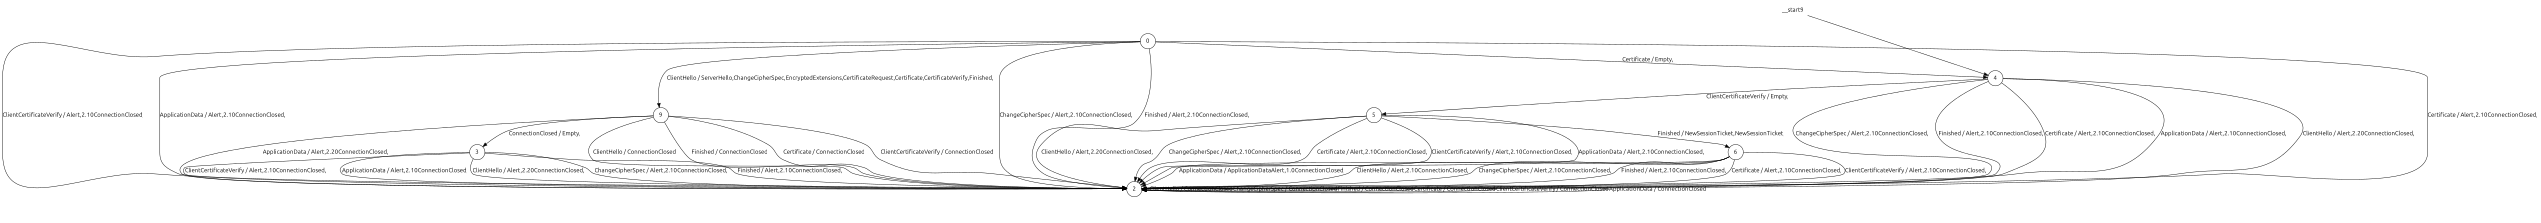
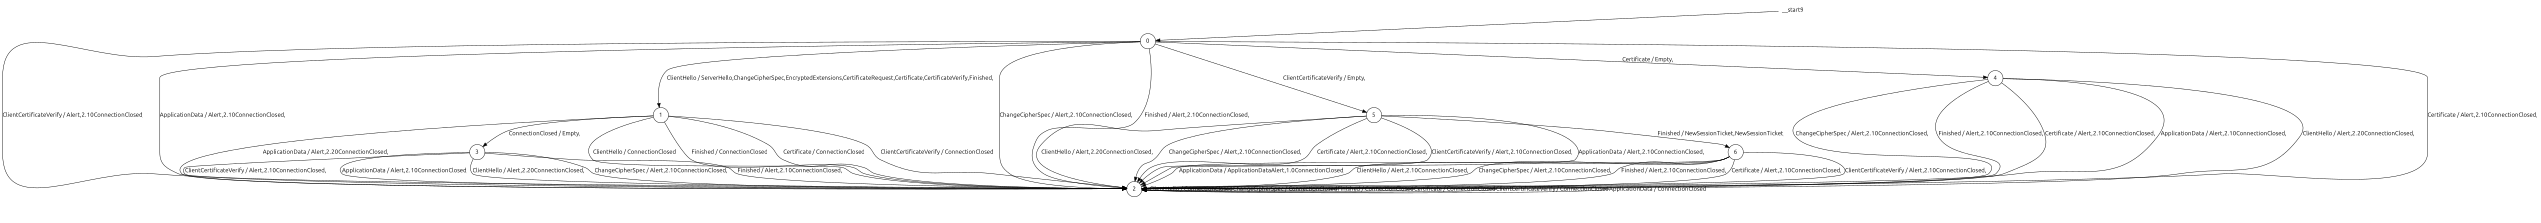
edge "__start9" -> "4": now "__start9" -> "0"
edge "4" -> "5": now "0" -> "5"
node "9": label "9" -> "1"
